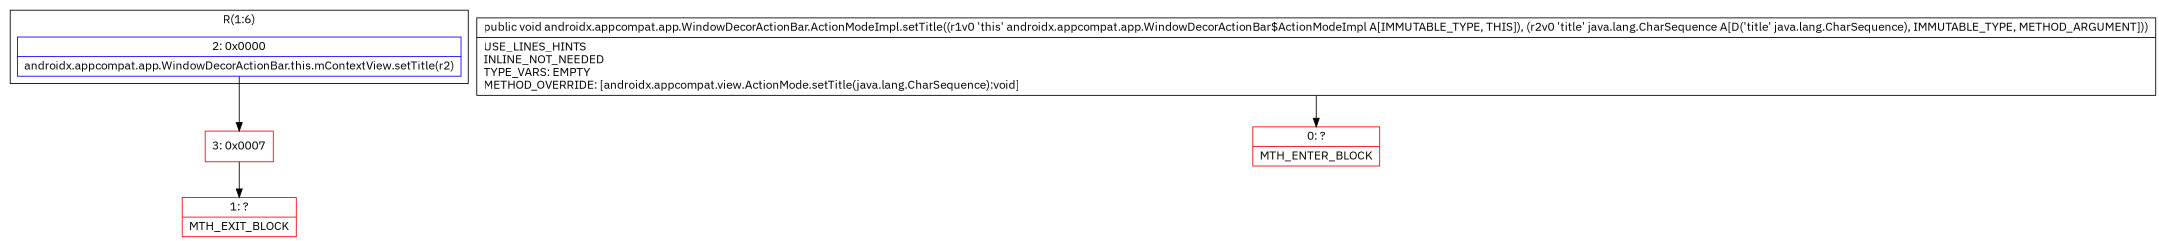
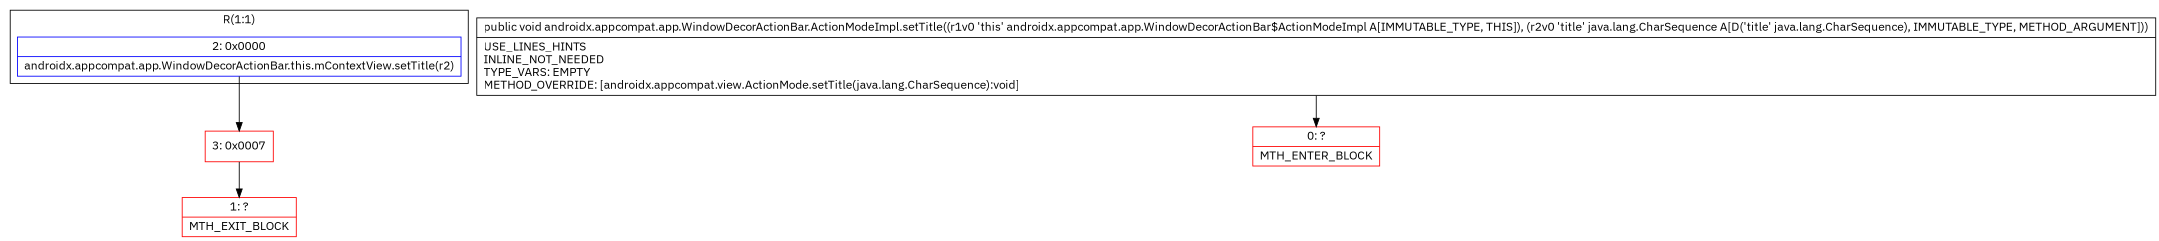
cluster "R(1:6)": label "R(1:6)" -> "R(1:1)"
